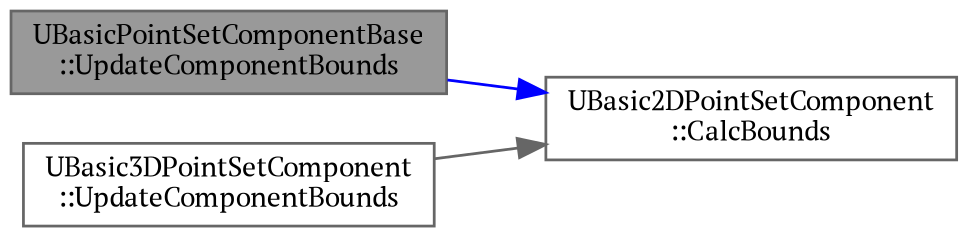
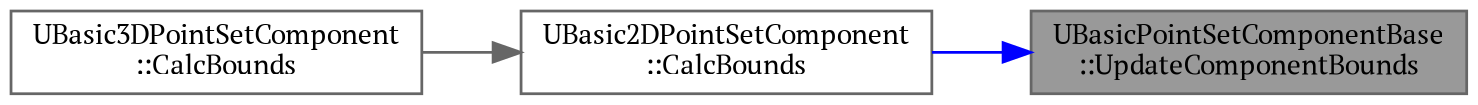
edge "UBasicPointSetComponentBase ::UpdateComponentBounds" -> "UBasic2DPointSetComponent ::CalcBounds": reversed
node "UBasic3DPointSetComponent ::UpdateComponentBounds": label "UBasic3DPointSetComponent ::UpdateComponentBounds" -> "UBasic3DPointSetComponent ::CalcBounds"
